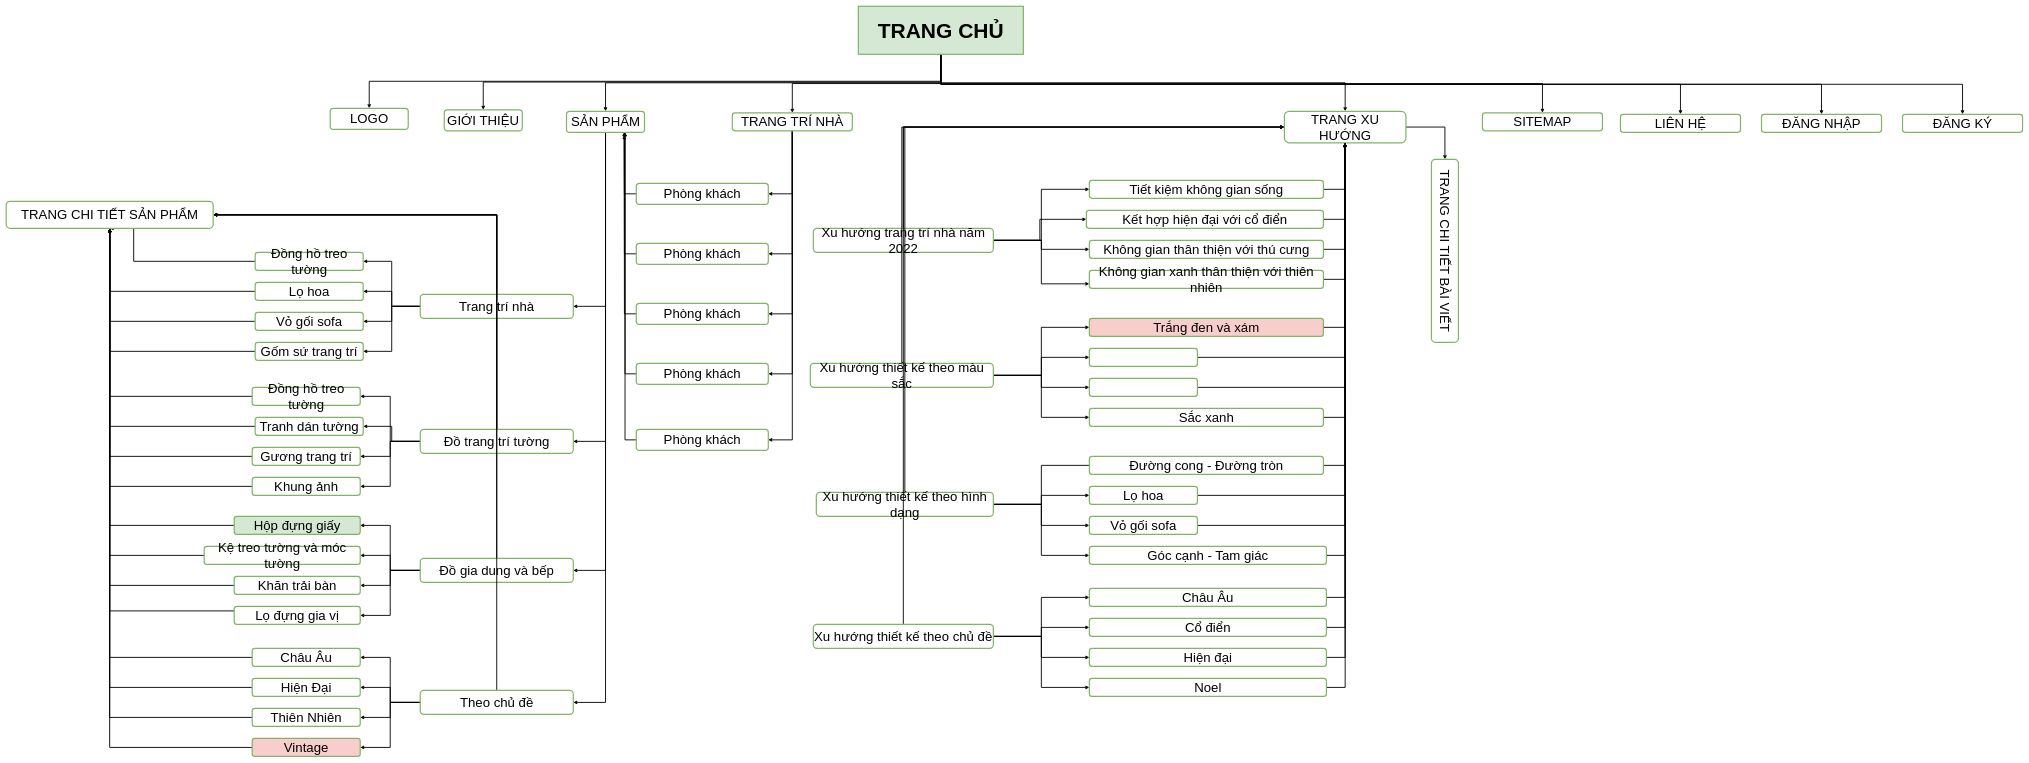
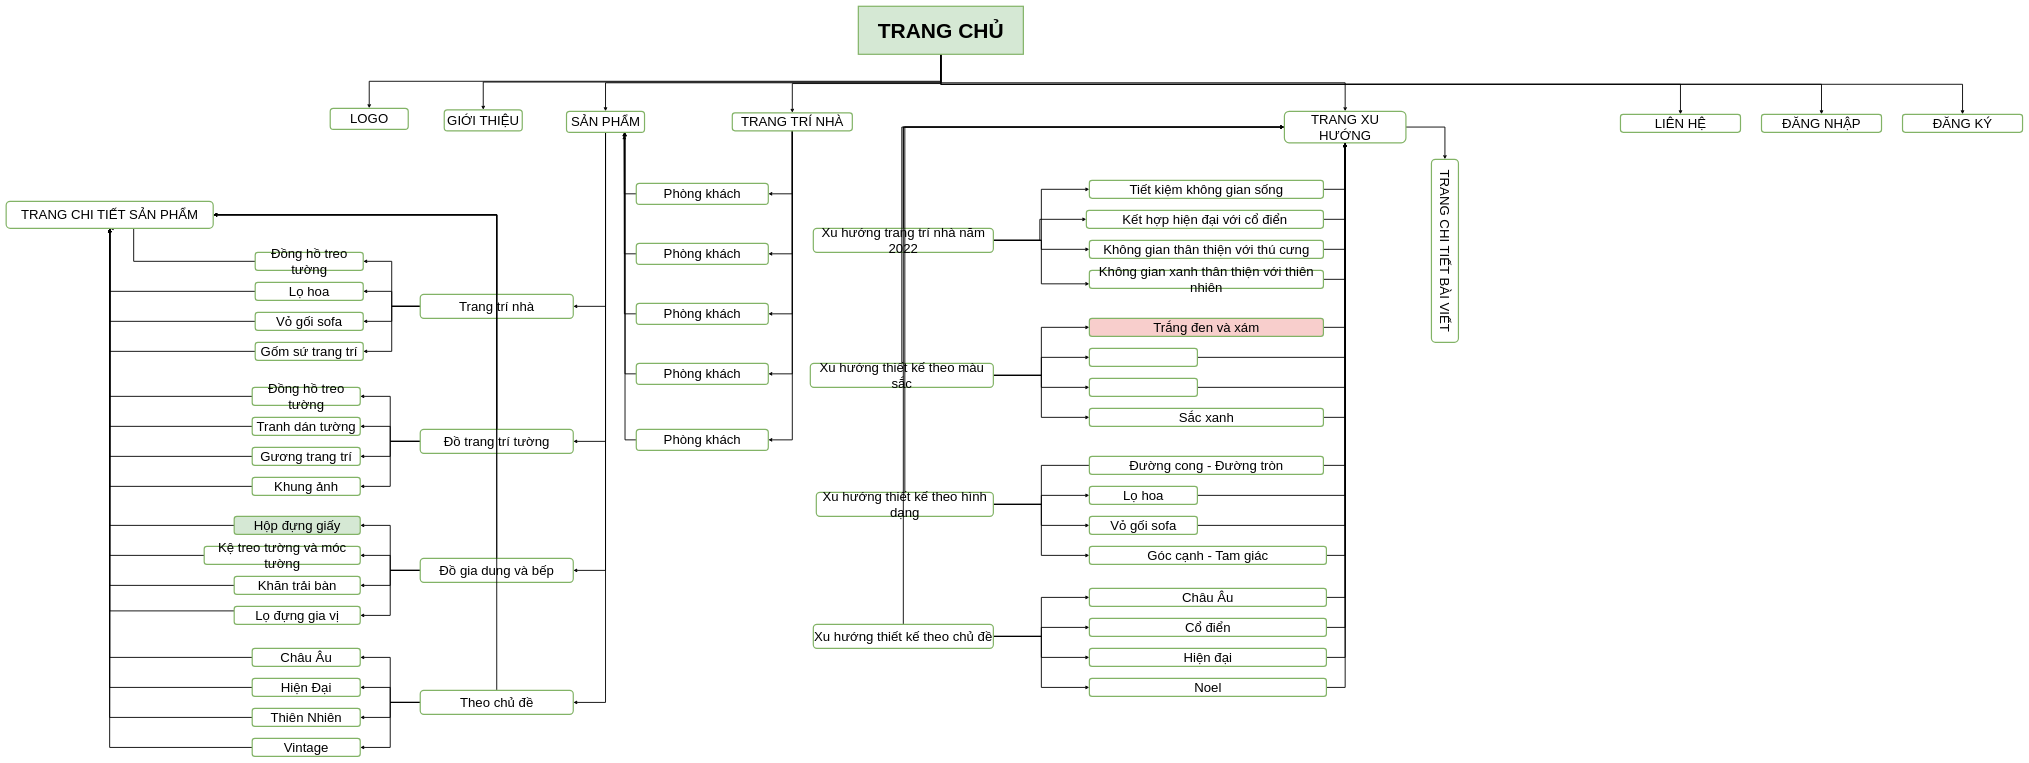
edge "TRANG CHỦ" -> "SITEMAP": removed
node "SITEMAP": removed
node "Tranh dán tường": moved (309, 426) -> (306, 426)
node "Vintage": fillcolor #f8cecc -> #ffffff
